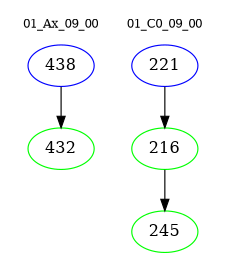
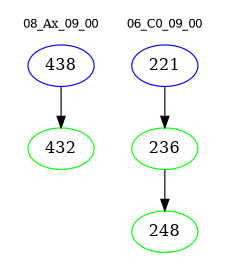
cluster "01_Ax_09_00": label "01_Ax_09_00" -> "08_Ax_09_00"
cluster "01_C0_09_00": label "01_C0_09_00" -> "06_C0_09_00"
node "216": label "216" -> "236"
node "245": label "245" -> "248"
